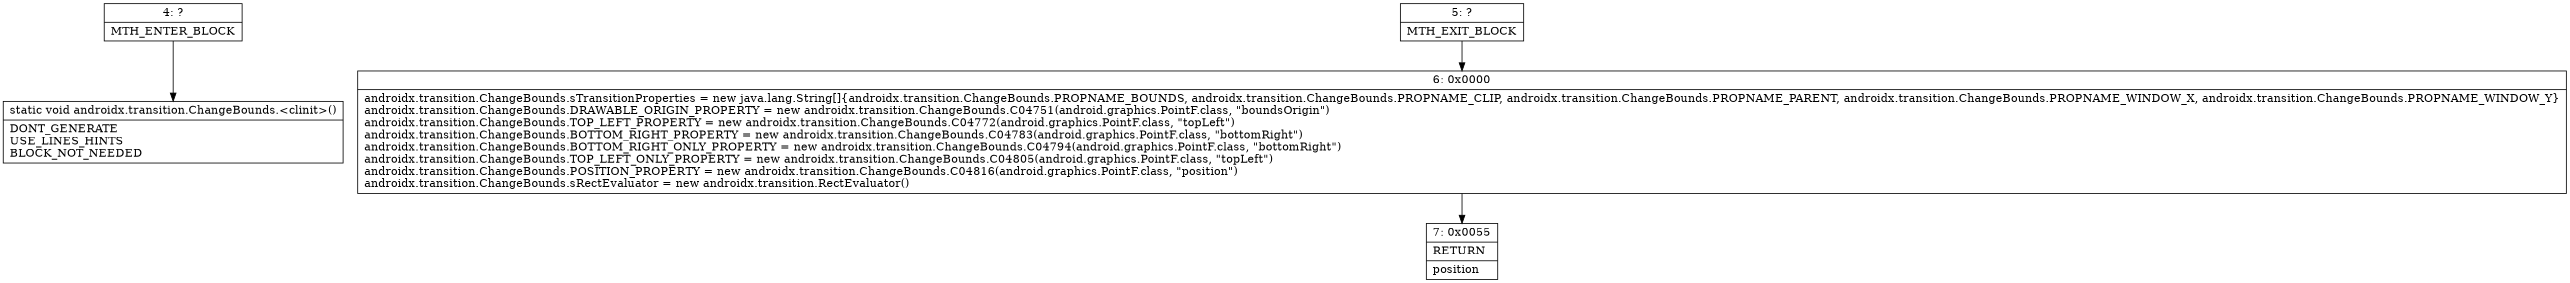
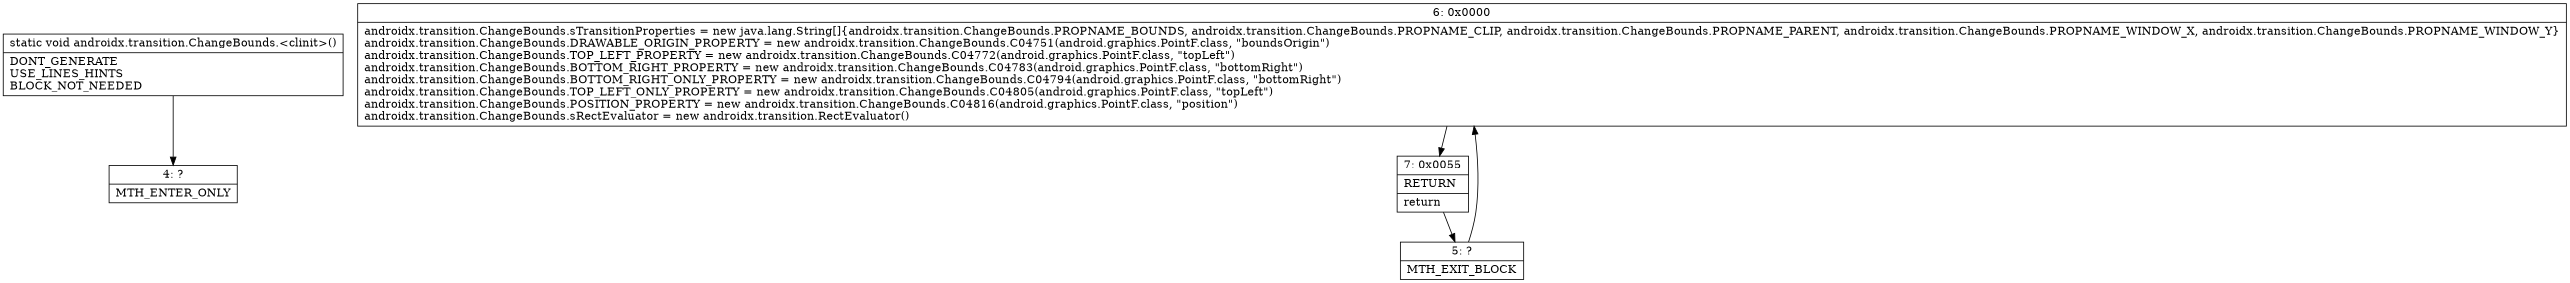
node "4: ?": text "MTH_ENTER_BLOCK" -> "MTH_ENTER_ONLY"
edge "4: ?" -> "static void androidx.transition.ChangeBounds.<clinit>()": reversed
edge "7: 0x0055" -> "5: ?": added
node "7: 0x0055": text "position" -> "return"
